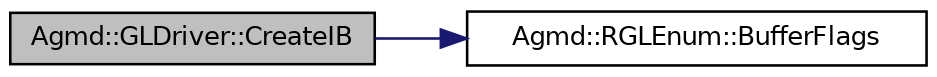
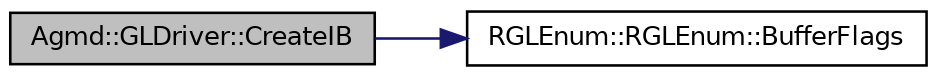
node "Agmd::RGLEnum::BufferFlags": label "Agmd::RGLEnum::BufferFlags" -> "RGLEnum::RGLEnum::BufferFlags"
